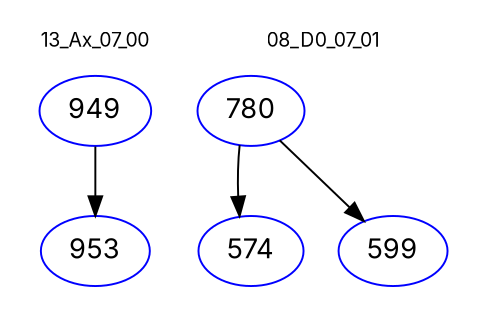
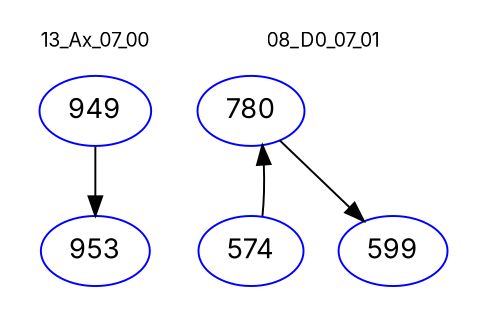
edge "780" -> "574": reversed
